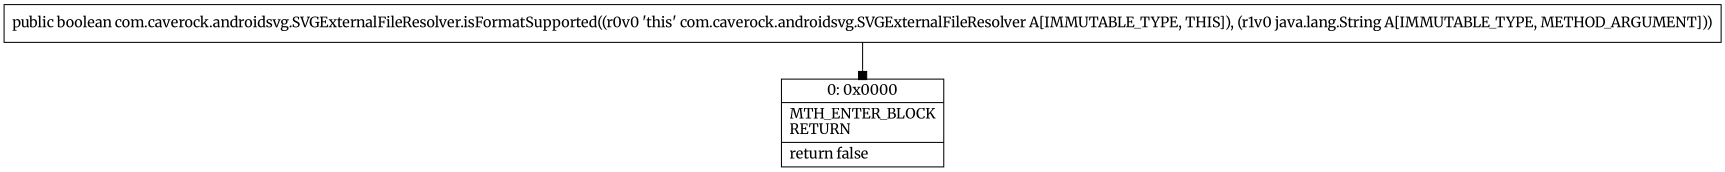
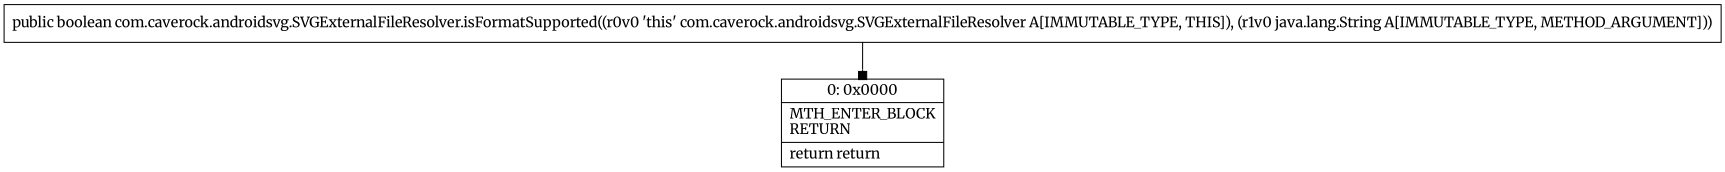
node "0: 0x0000": text "return false" -> "return return"
